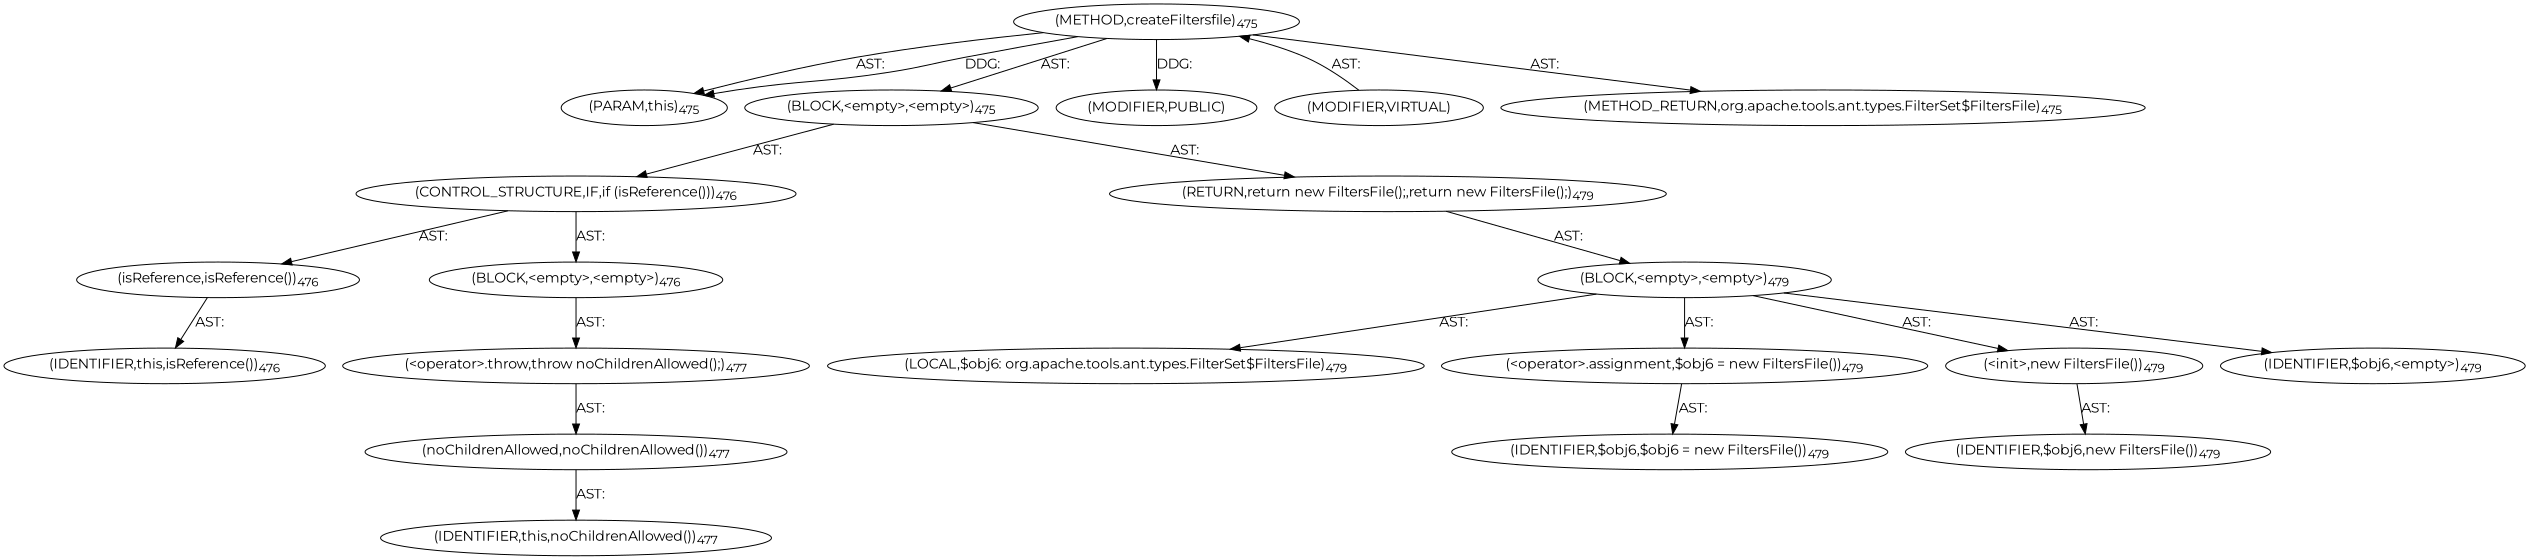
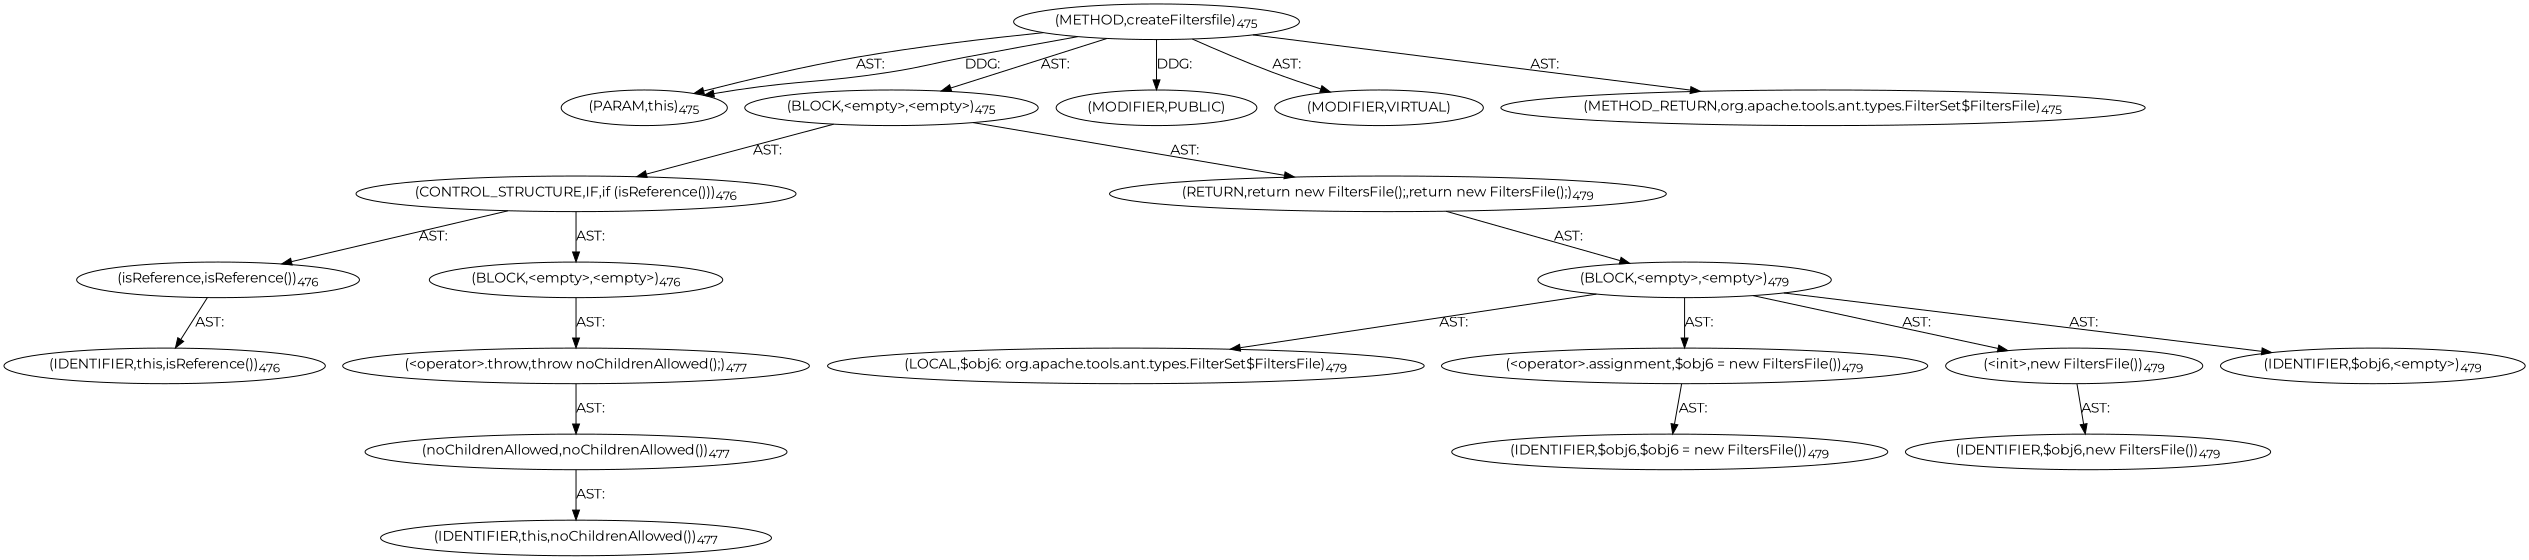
edge "(MODIFIER,VIRTUAL)" -> "(METHOD,createFiltersfile)": reversed
